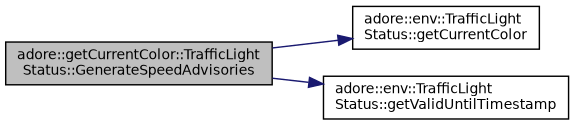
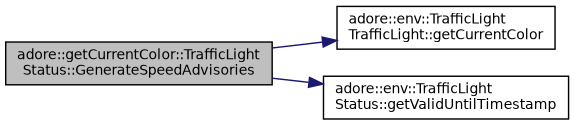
node "adore::env::TrafficLight Status::getCurrentColor": label "adore::env::TrafficLight Status::getCurrentColor" -> "adore::env::TrafficLight TrafficLight::getCurrentColor"
